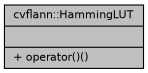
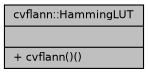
node "cvflann::HammingLUT": text "+ operator()()" -> "+ cvflann()()"
